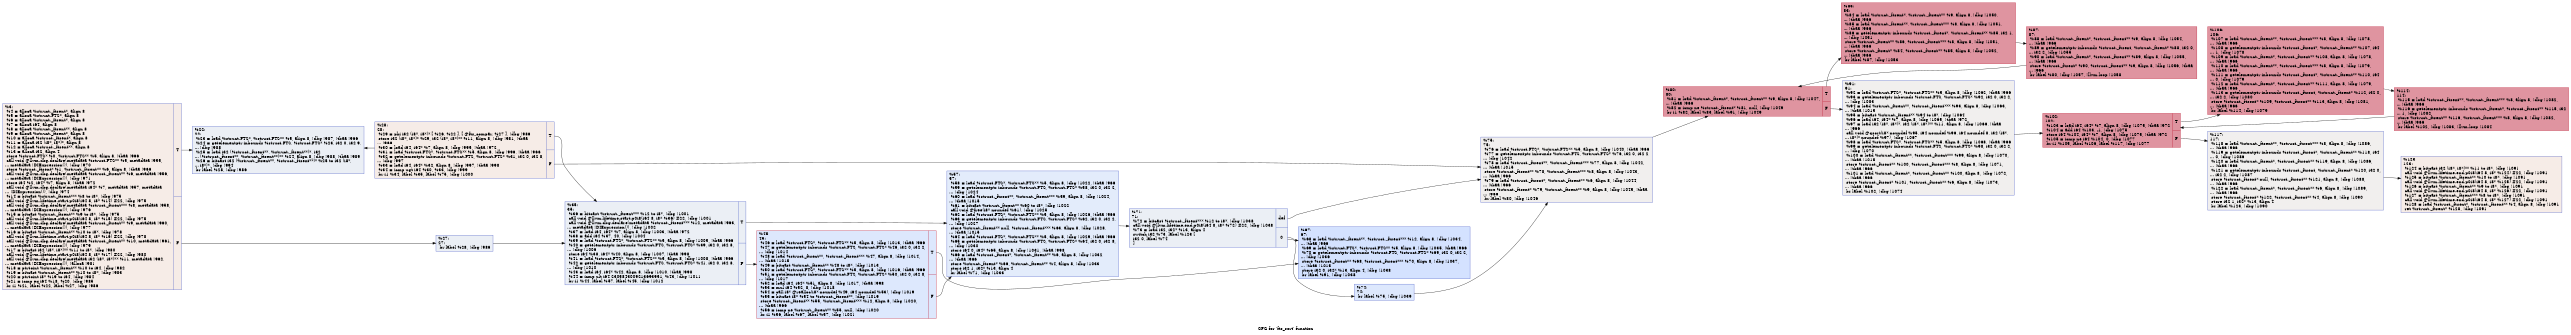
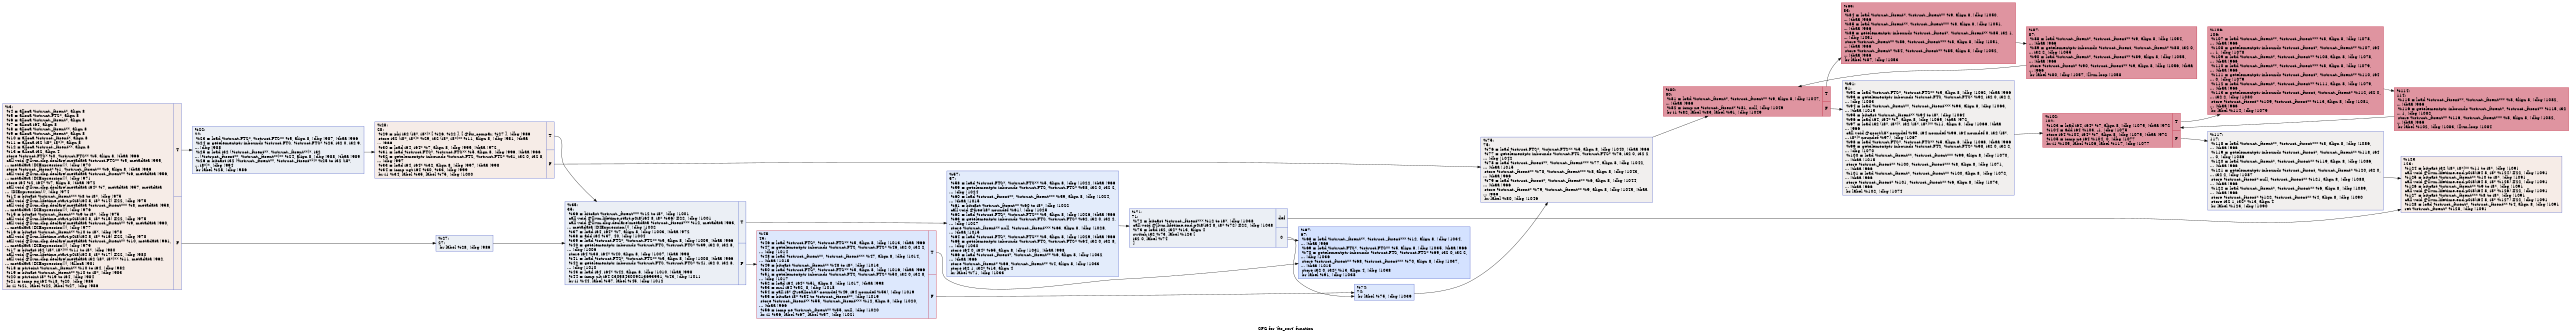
edge "%28:" -> "%22:": reversed
edge "%71:" -> "%75:": now "%71:" -> "%123:"
edge "%45:" -> "%57:": now "%45:" -> "%74:"
